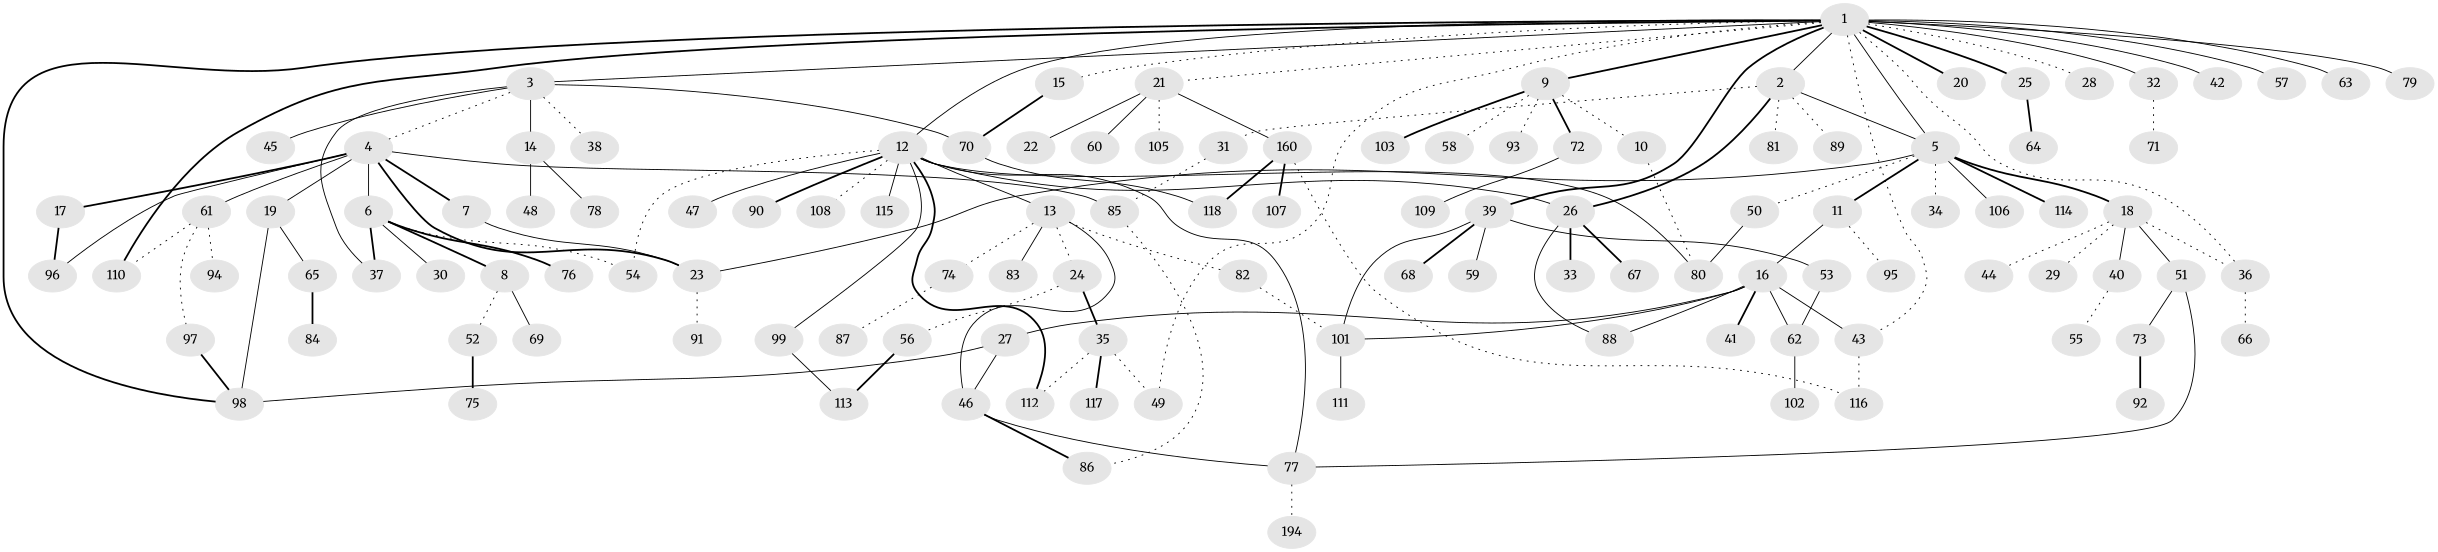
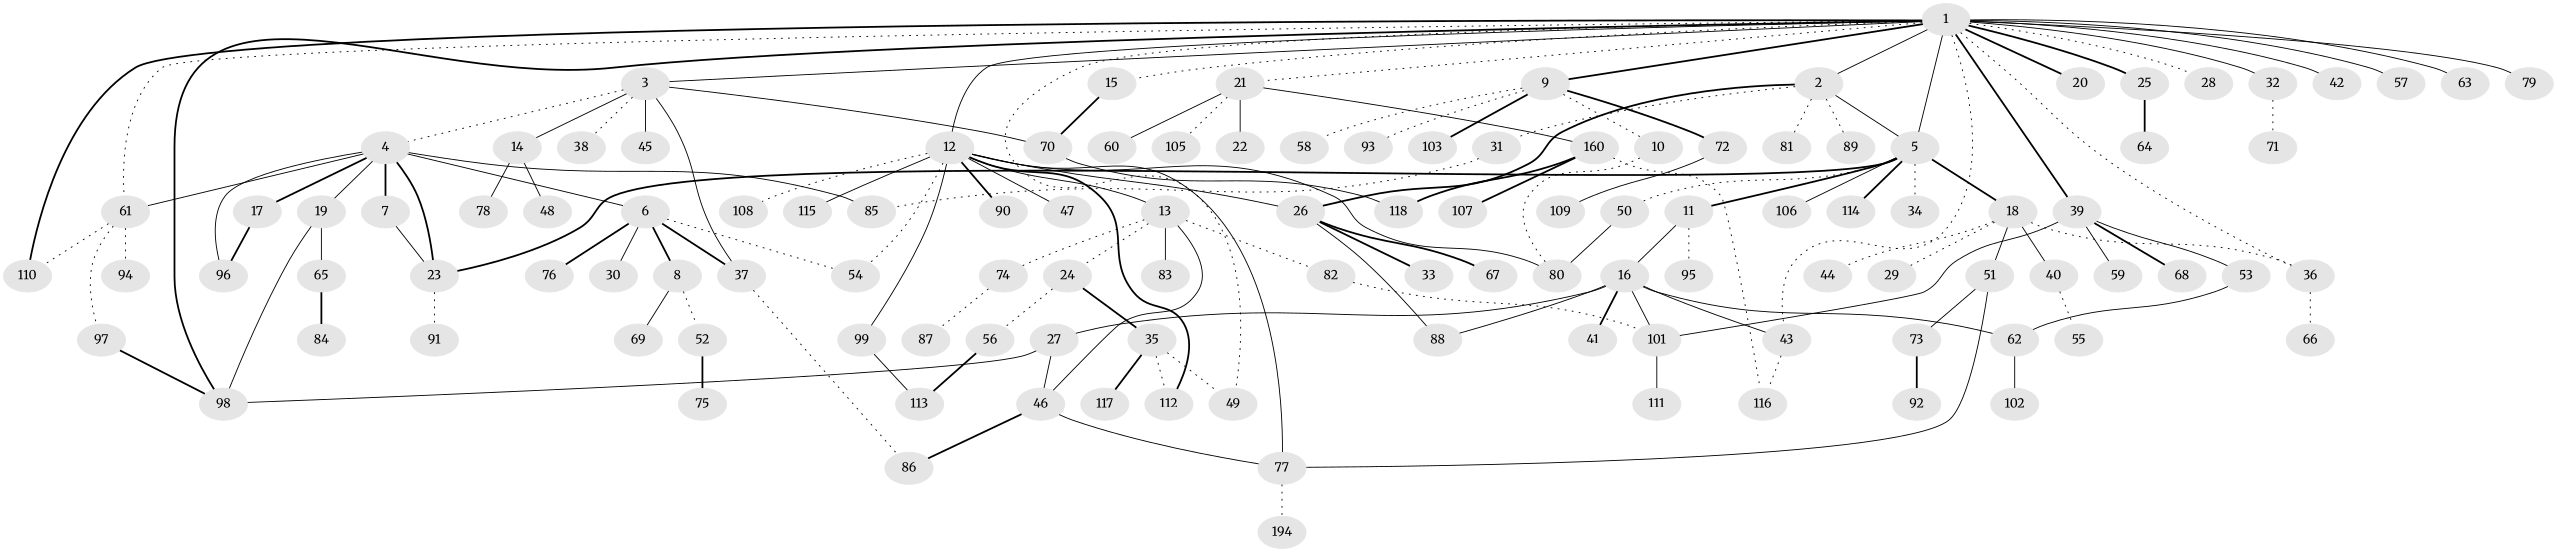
edge "1" -- "61": added
edge "5" -- "23": style solid -> bold
edge "85" -- "86": now "37" -- "86"
